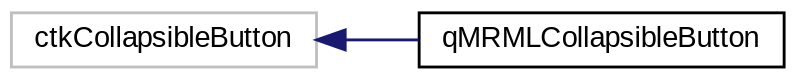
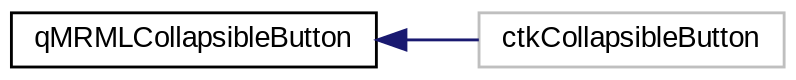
edge "qMRMLCollapsibleButton" -> "ctkCollapsibleButton": reversed
